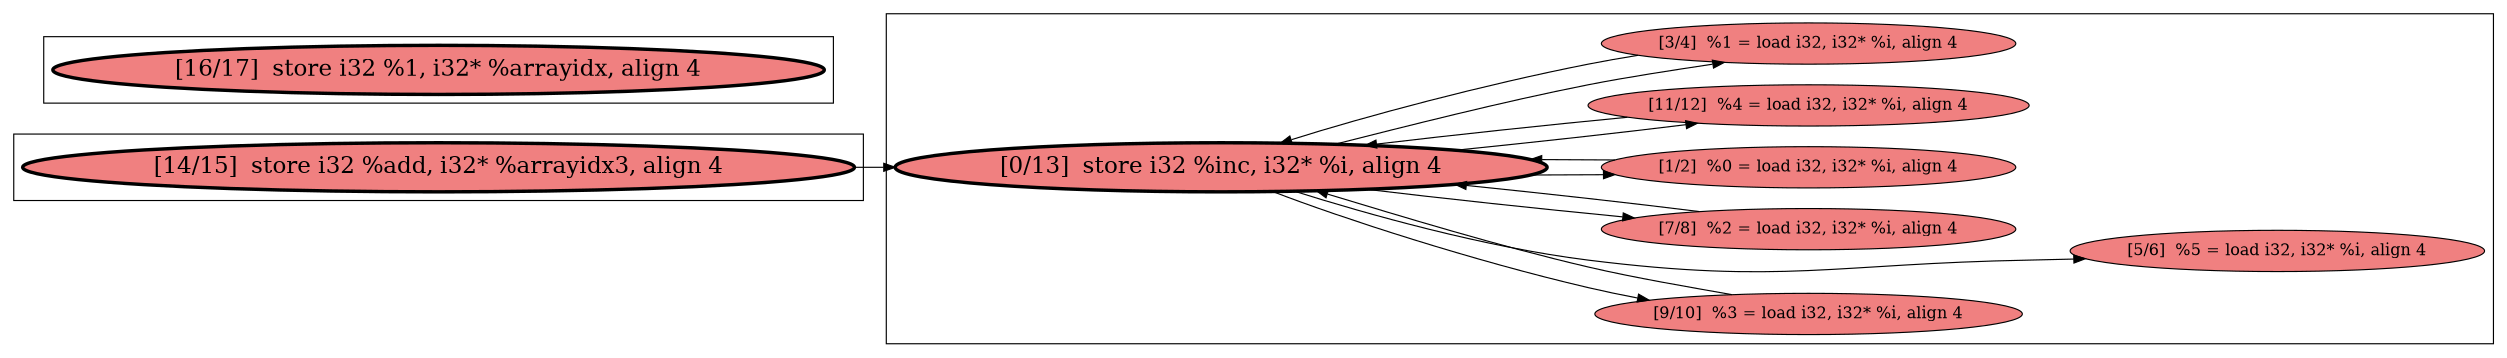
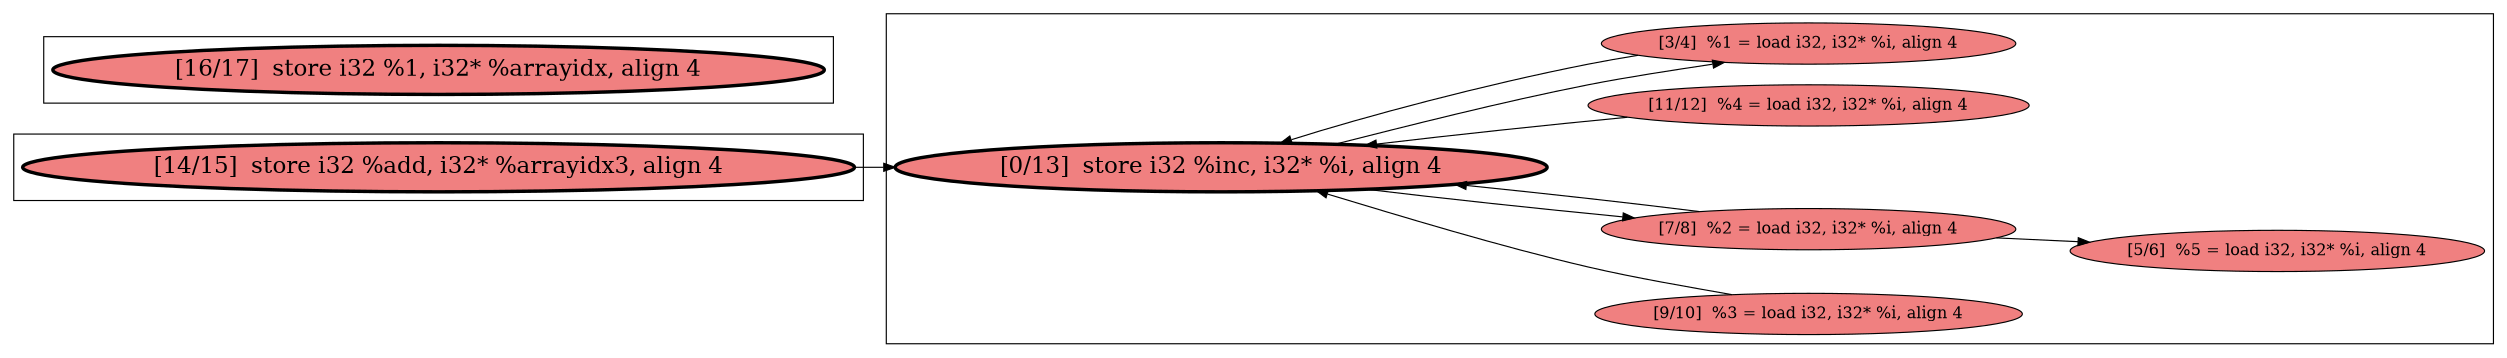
edge "[0/13]  store i32 %inc, i32* %i, align 4" -> "[11/12]  %4 = load i32, i32* %i, align 4": removed
node "[1/2]  %0 = load i32, i32* %i, align 4": removed
edge "[0/13]  store i32 %inc, i32* %i, align 4" -> "[9/10]  %3 = load i32, i32* %i, align 4": removed
edge "[0/13]  store i32 %inc, i32* %i, align 4" -> "[5/6]  %5 = load i32, i32* %i, align 4": now "[7/8]  %2 = load i32, i32* %i, align 4" -> "[5/6]  %5 = load i32, i32* %i, align 4"
